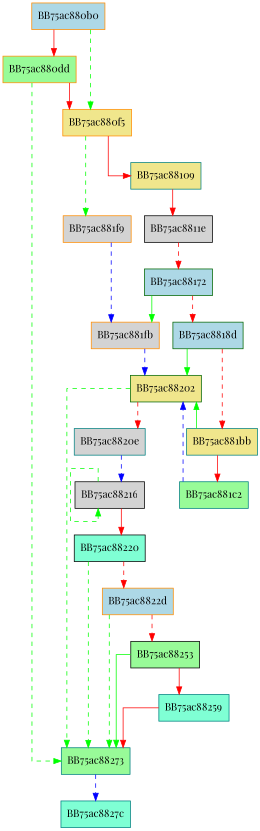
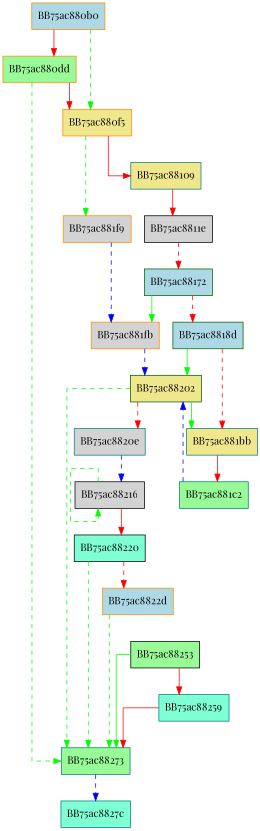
edge "BB75ac881bb" -> "BB75ac88202": reversed
edge "BB75ac8822d" -> "BB75ac88253": removed
